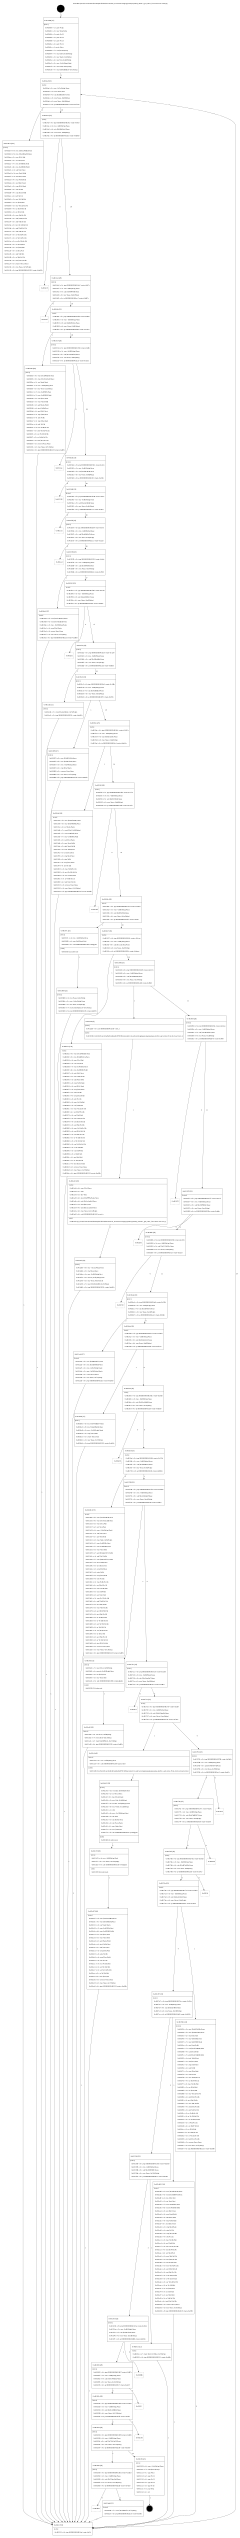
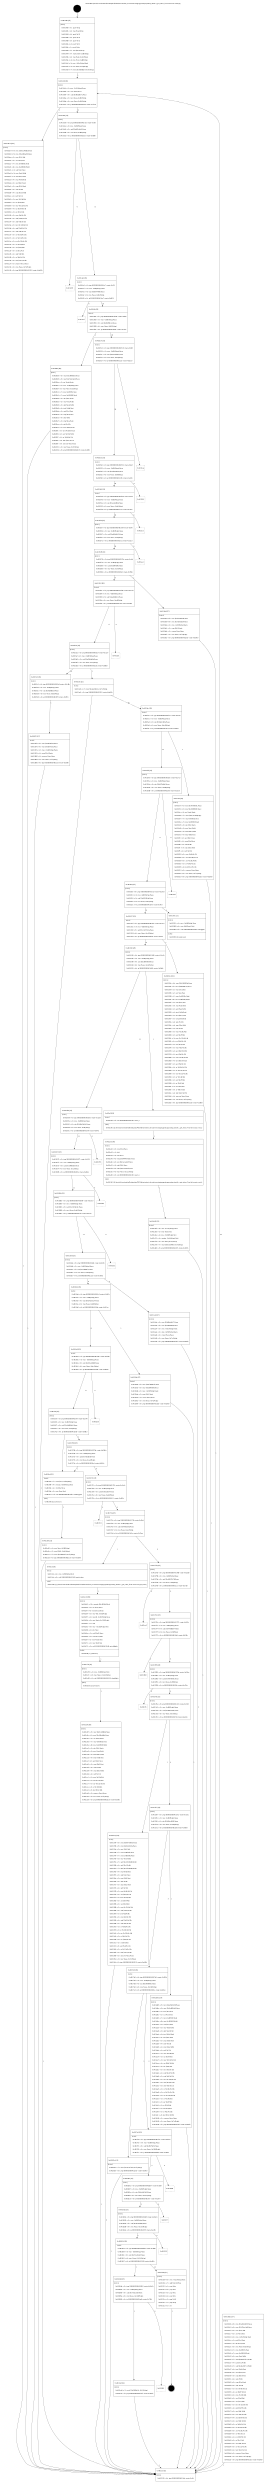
edge "0x4015c3 [25]" -> "0x4015dc [25]": now "0x401cdb [12]" -> "0x4015dc [25]"
node "0x401989 [21]": removed
edge "0x4016ef [25]" -> "0x401b0b [157]": now "0x4016ef [25]" -> "0x4019ef [23]"
